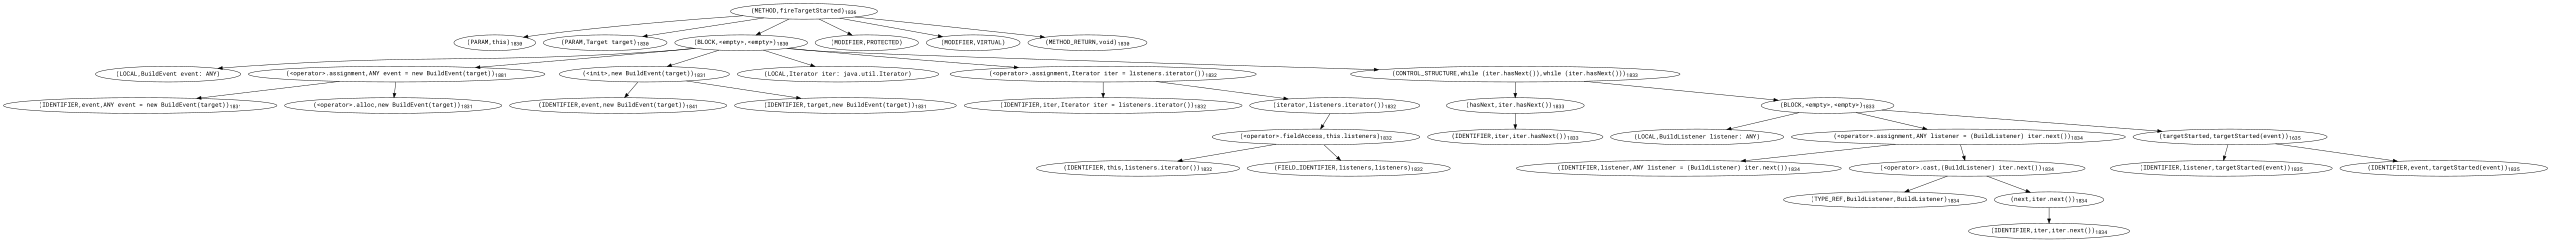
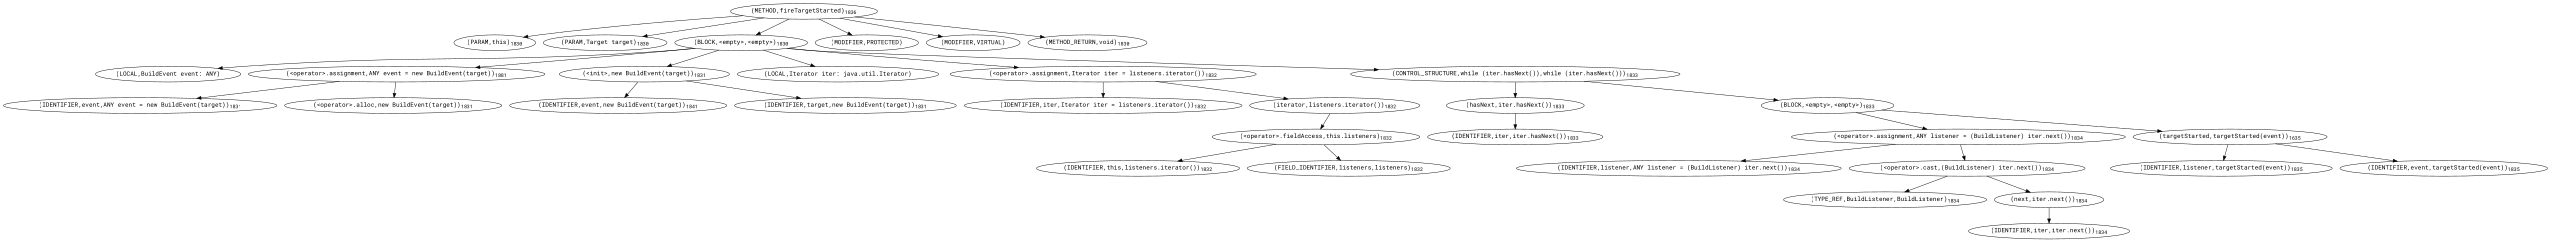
node "(LOCAL,BuildListener listener: ANY)": removed
